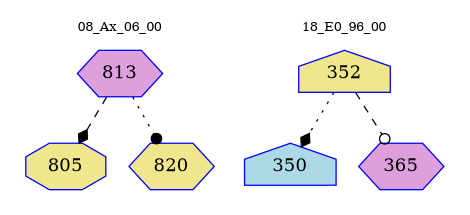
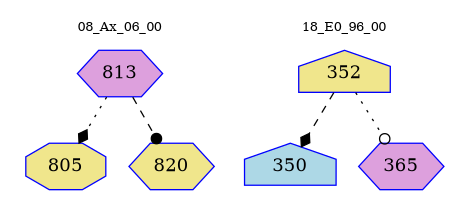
edge "813" -> "805": style dashed -> dotted
edge "352" -> "350": style dotted -> dashed
edge "352" -> "365": style dashed -> dotted
edge "813" -> "820": style dotted -> dashed
